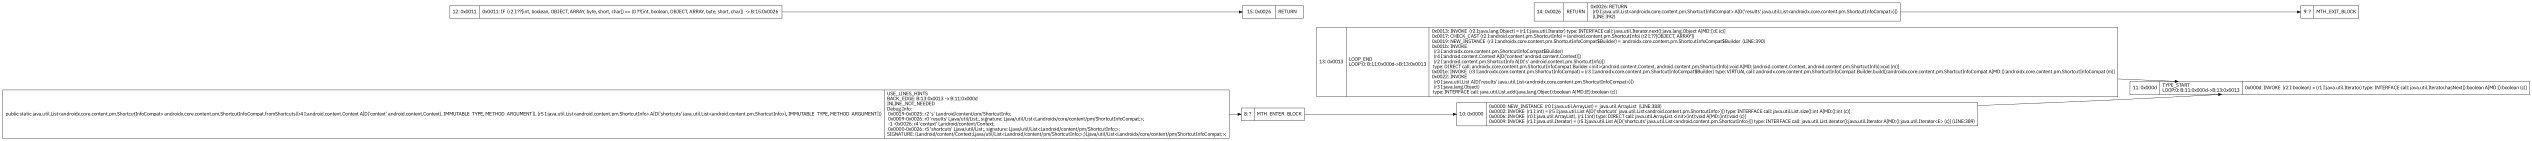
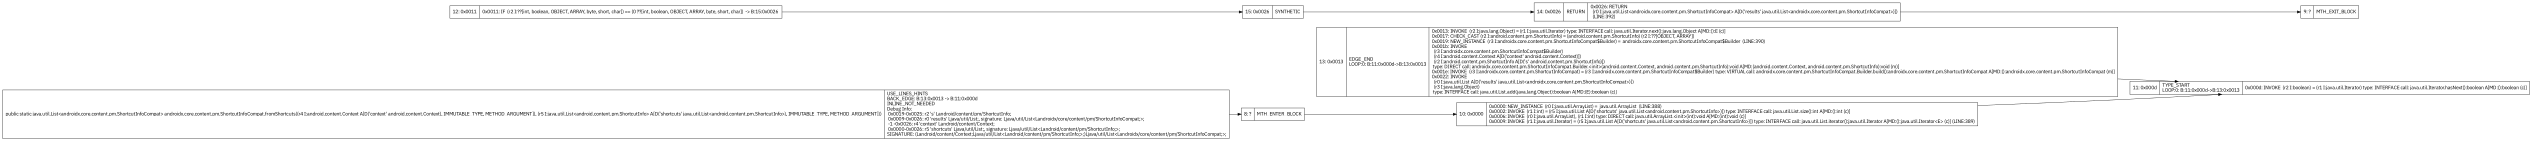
node "15: 0x0026": text "RETURN" -> "SYNTHETIC"
edge "15: 0x0026" -> "14: 0x0026": added
node "13: 0x0013": text "LOOP_END" -> "EDGE_END"
